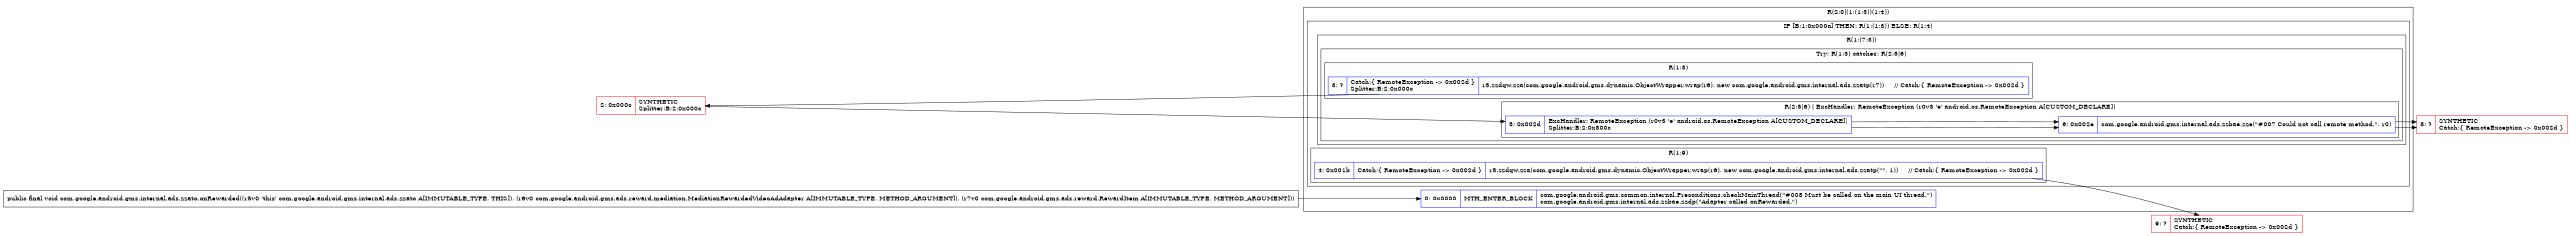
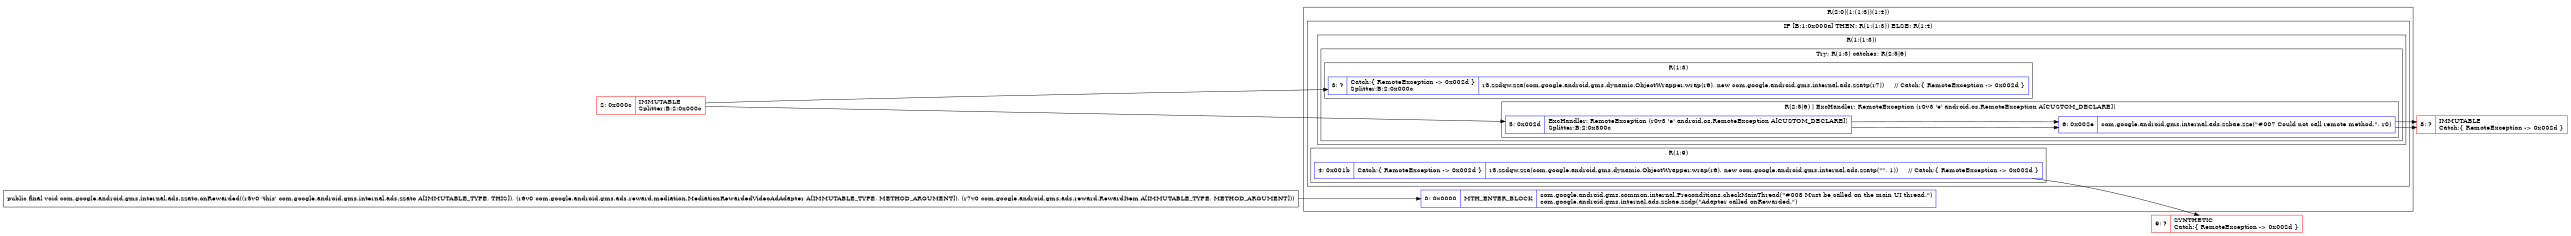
cluster "R(1:(7:3))": label "R(1:(7:3))" -> "R(1:(1:3))"
edge "3: ?" -> "2: 0x000c": reversed
node "2: 0x000c": text "SYNTHETIC" -> "IMMUTABLE"
node "8: ?": text "SYNTHETIC" -> "IMMUTABLE"
